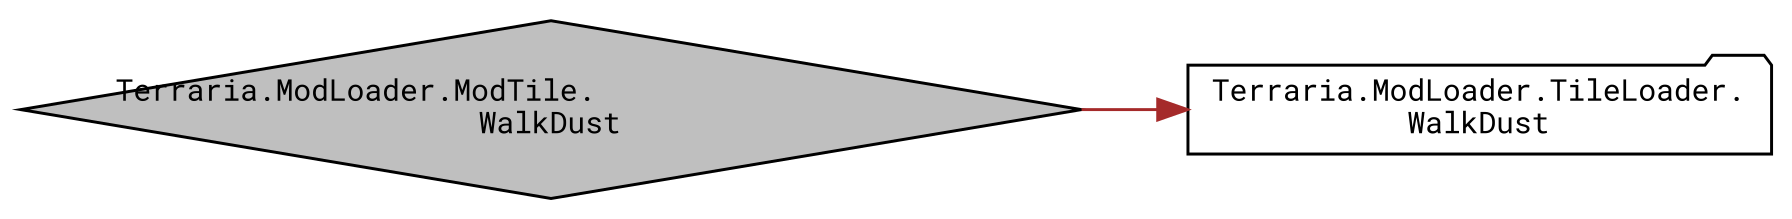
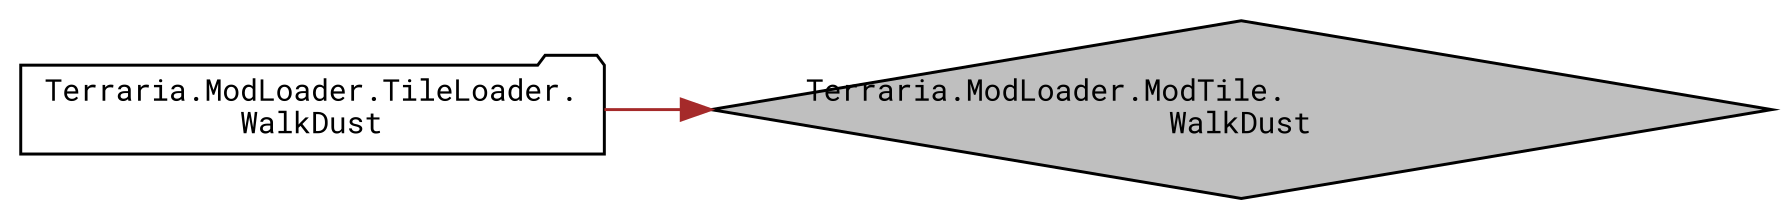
edge "Terraria.ModLoader.ModTile. WalkDust" -> "Terraria.ModLoader.TileLoader. WalkDust": reversed
